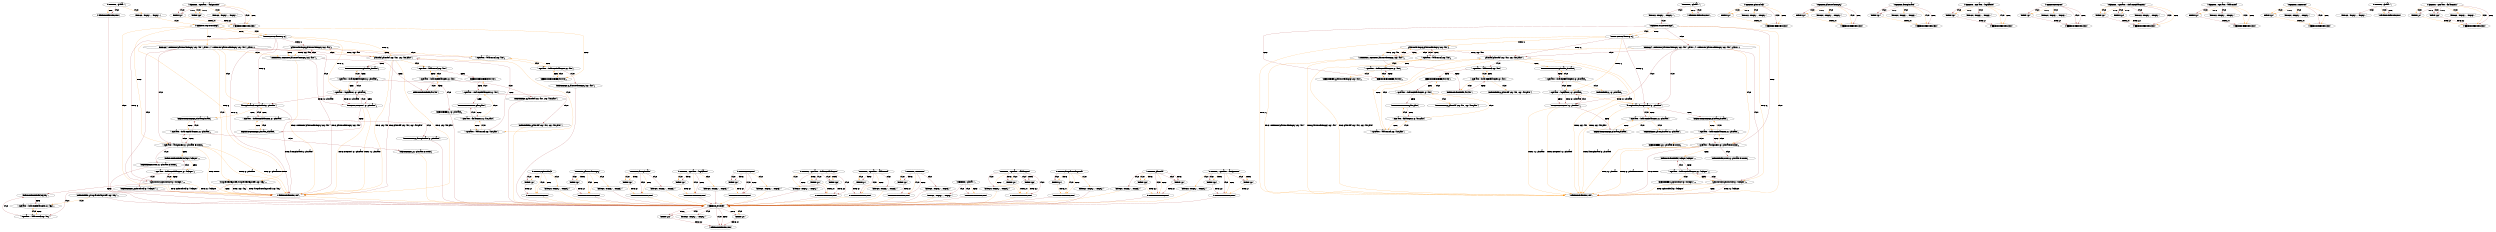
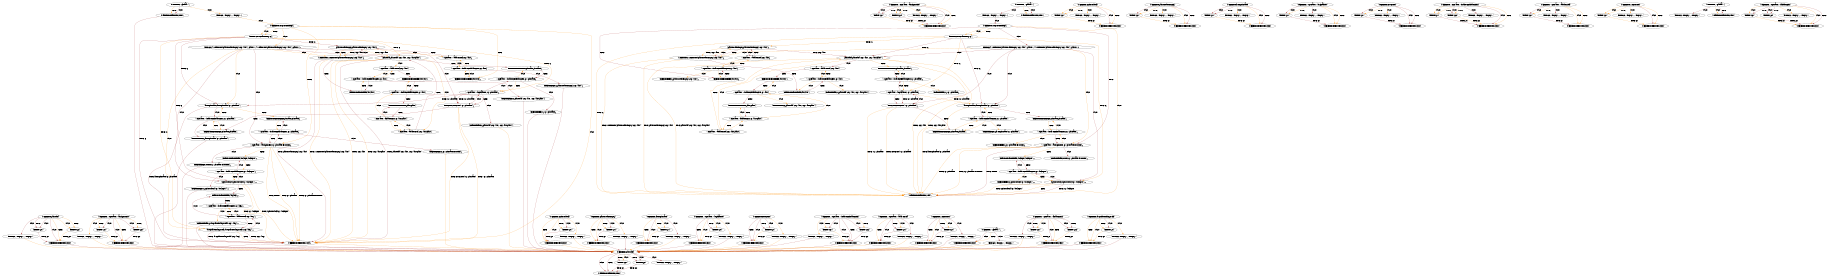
edge "(FIELD_IDENTIFIER,key,key)" -> "(<operator>.indirectFieldAccess,q->key)": label "CFG: " -> "DDG: "
edge "(IDENTIFIER,q,drop_futex_key_refs(&q->key))" -> "(<operator>.indirectFieldAccess,q->key)": reversed
edge "(<operator>.addressOf,&q->key)" -> "(drop_futex_key_refs,drop_futex_key_refs(&q->key))": added, label "CFG:"
